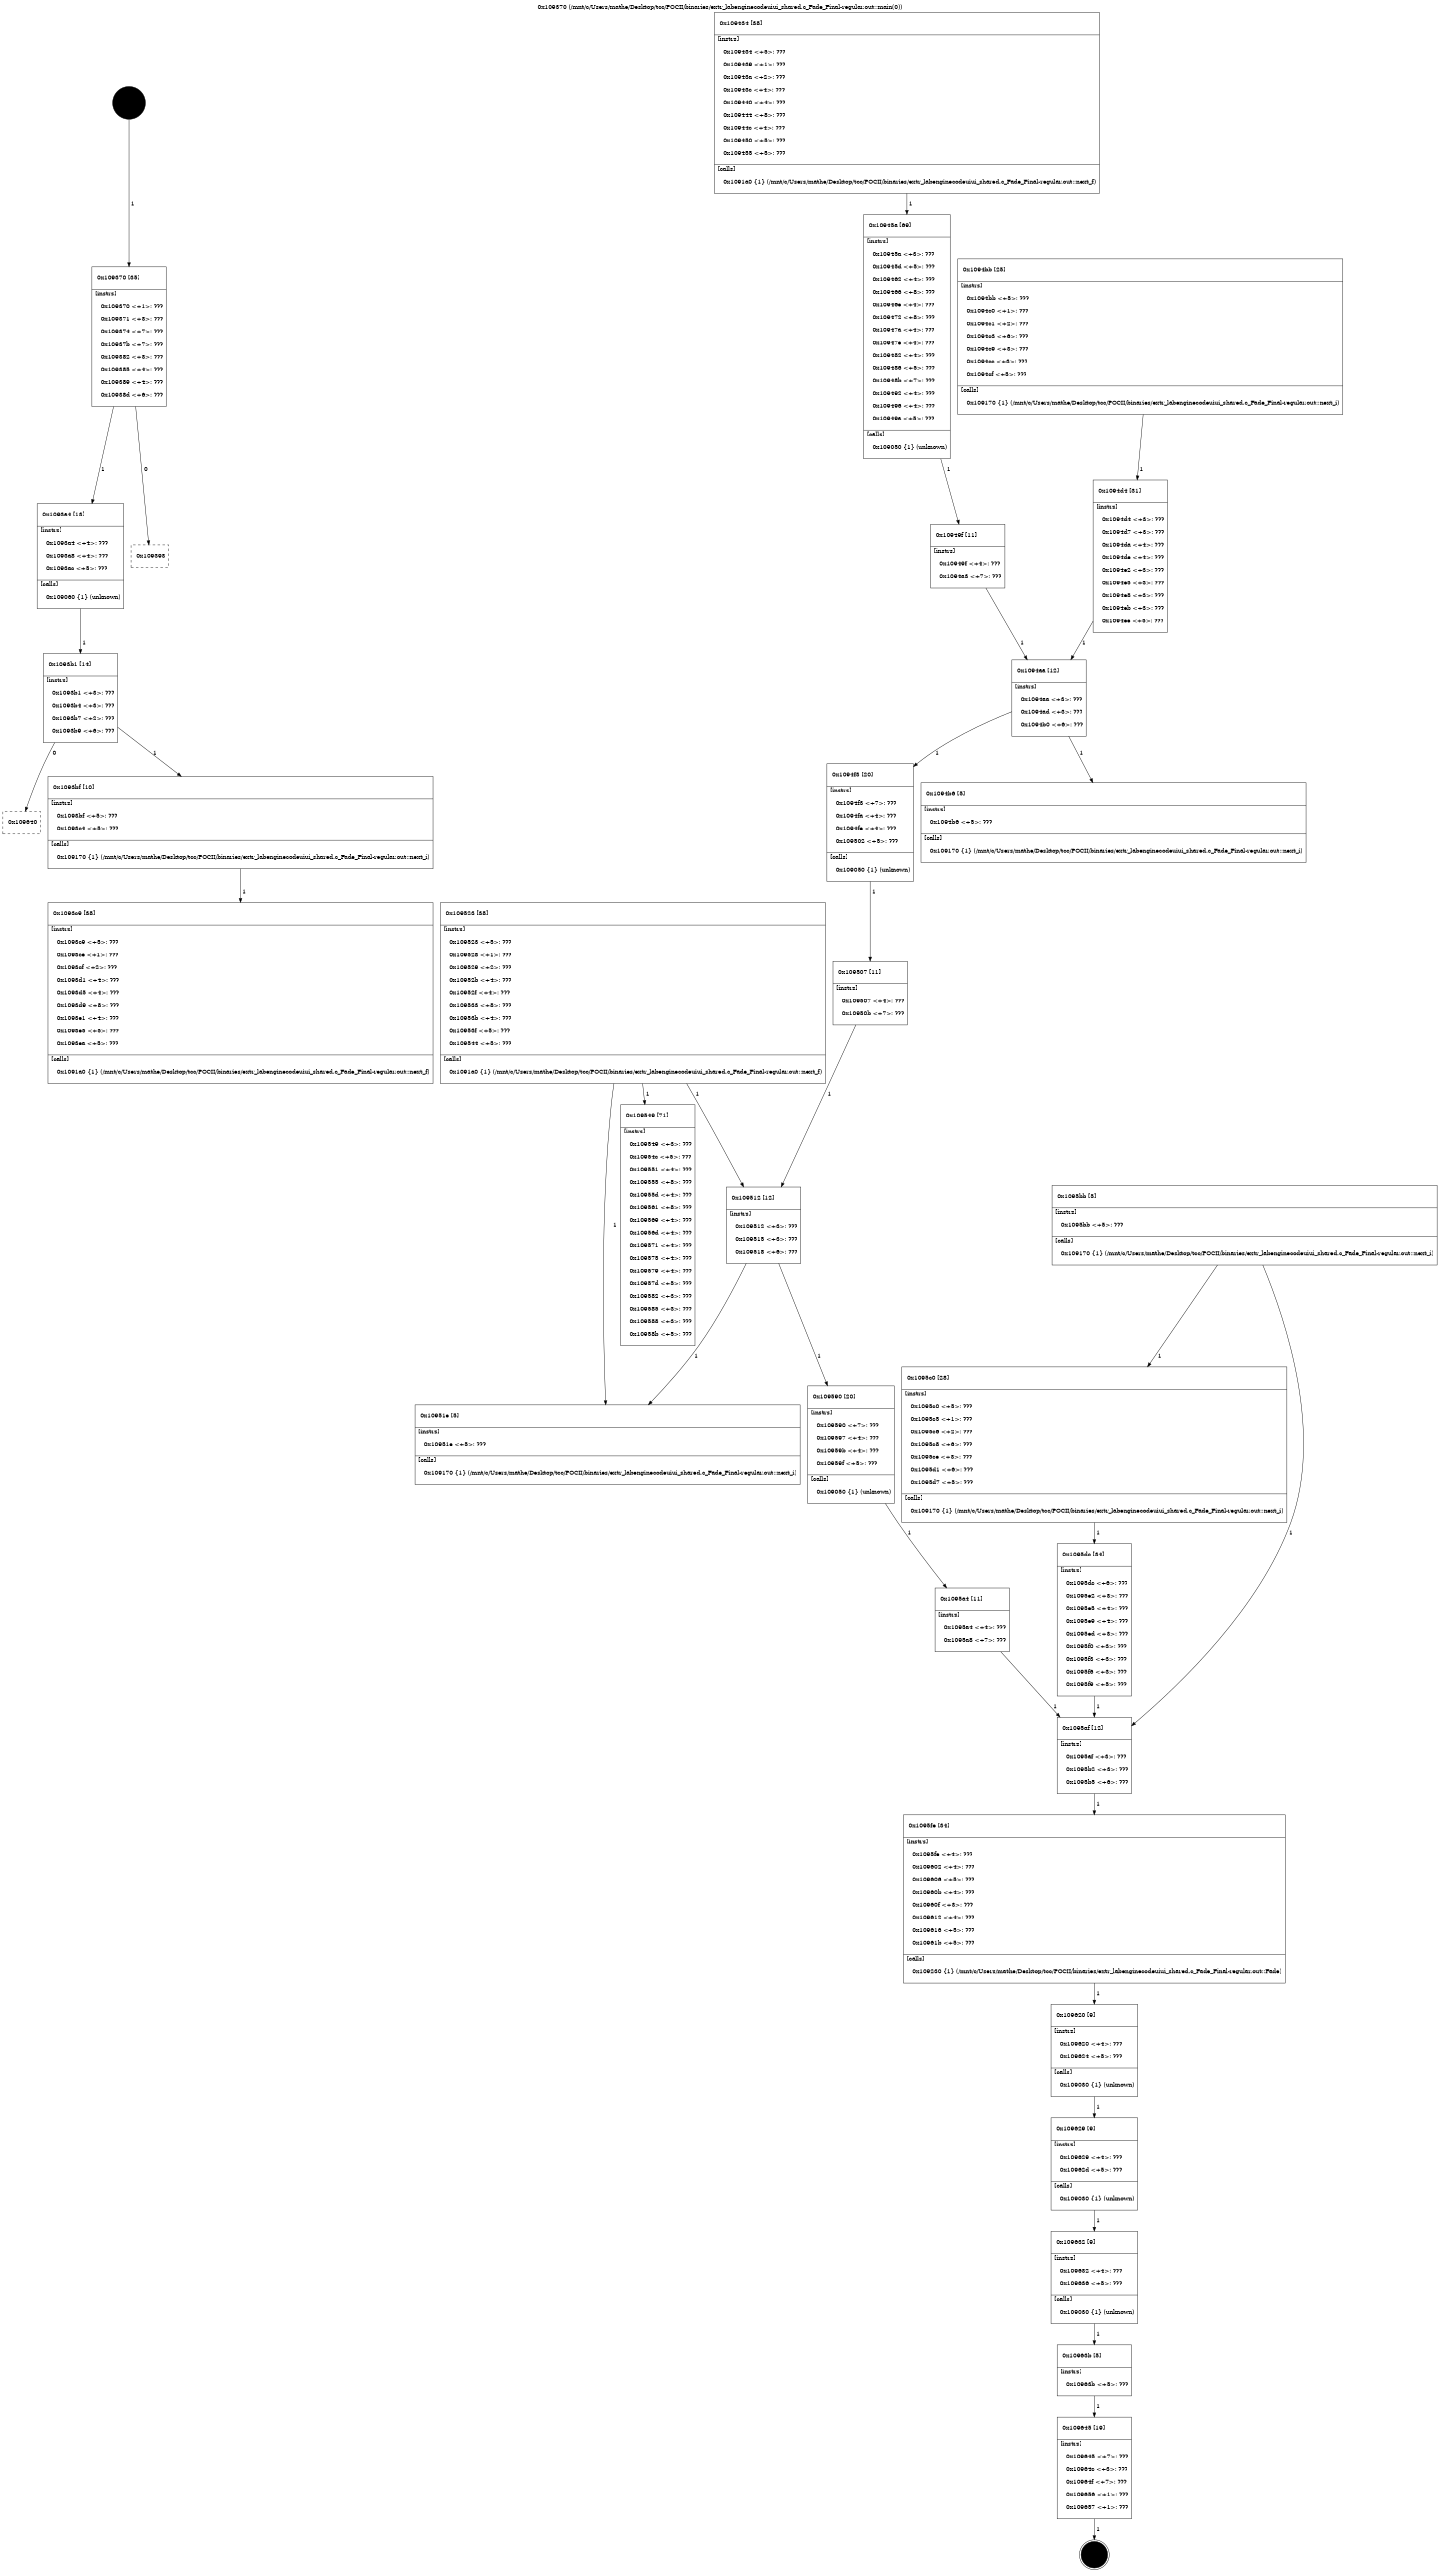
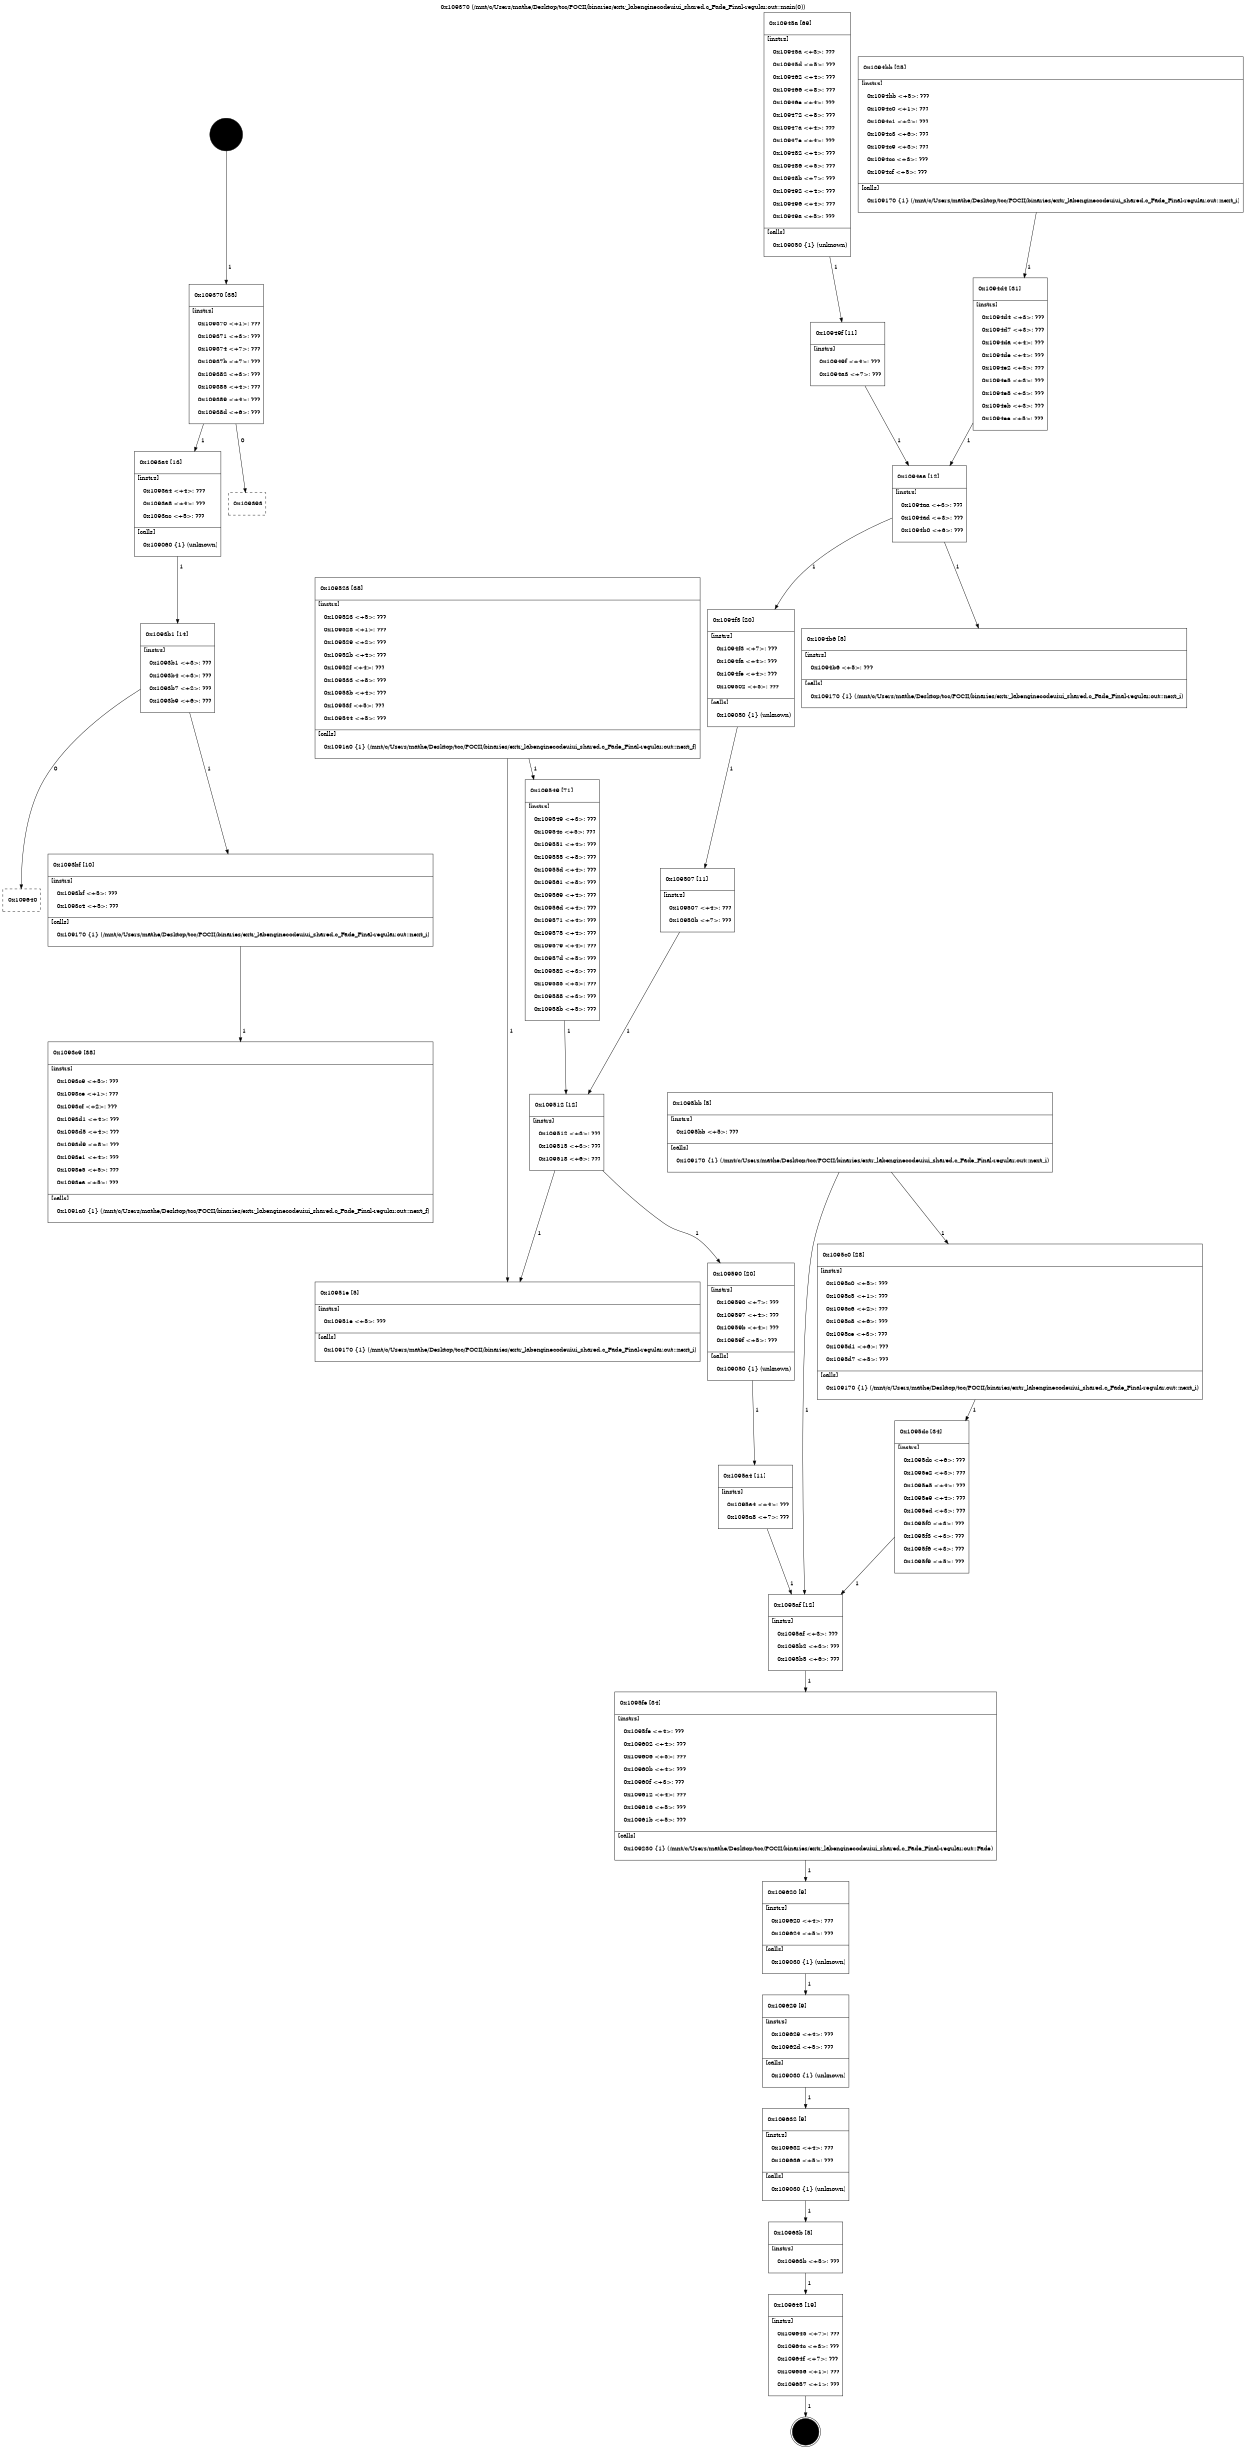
node "0x109434 [38]": removed
edge "0x109523 [38]" -> "0x109512 [12]": now "0x109549 [71]" -> "0x109512 [12]"
